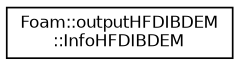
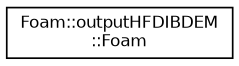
node "Foam::outputHFDIBDEM ::InfoHFDIBDEM": label "Foam::outputHFDIBDEM ::InfoHFDIBDEM" -> "Foam::outputHFDIBDEM ::Foam"
